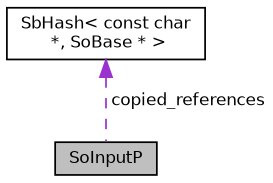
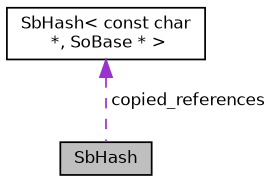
node "SoInputP": label "SoInputP" -> "SbHash"
